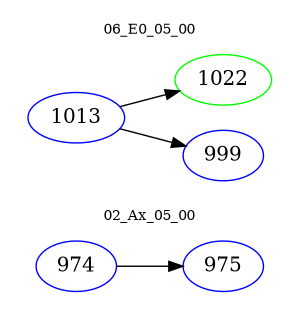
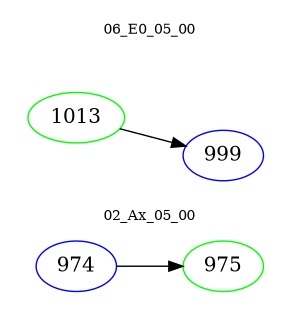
node "1022": removed
node "1013": color blue -> green
node "975": color blue -> green
